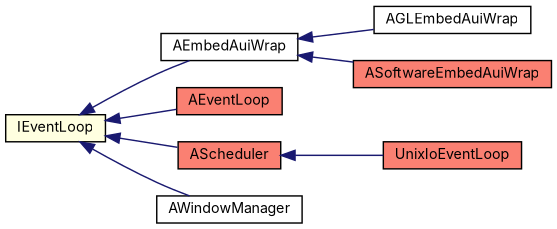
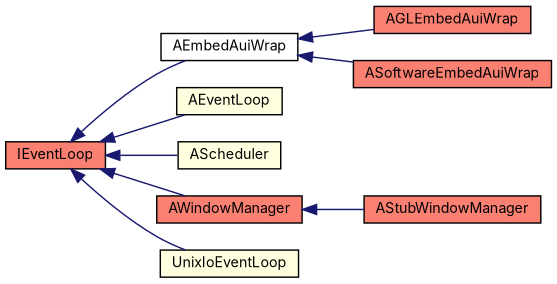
node "AGLEmbedAuiWrap": fillcolor white -> salmon
node "AEventLoop": fillcolor salmon -> lightyellow
node "IEventLoop": fillcolor lightyellow -> salmon
node "AScheduler": fillcolor salmon -> lightyellow
edge "UnixIoEventLoop" -> "AScheduler": now "UnixIoEventLoop" -> "IEventLoop"
node "UnixIoEventLoop": fillcolor salmon -> lightyellow
node "AWindowManager": fillcolor white -> salmon
node "AStubWindowManager": added
